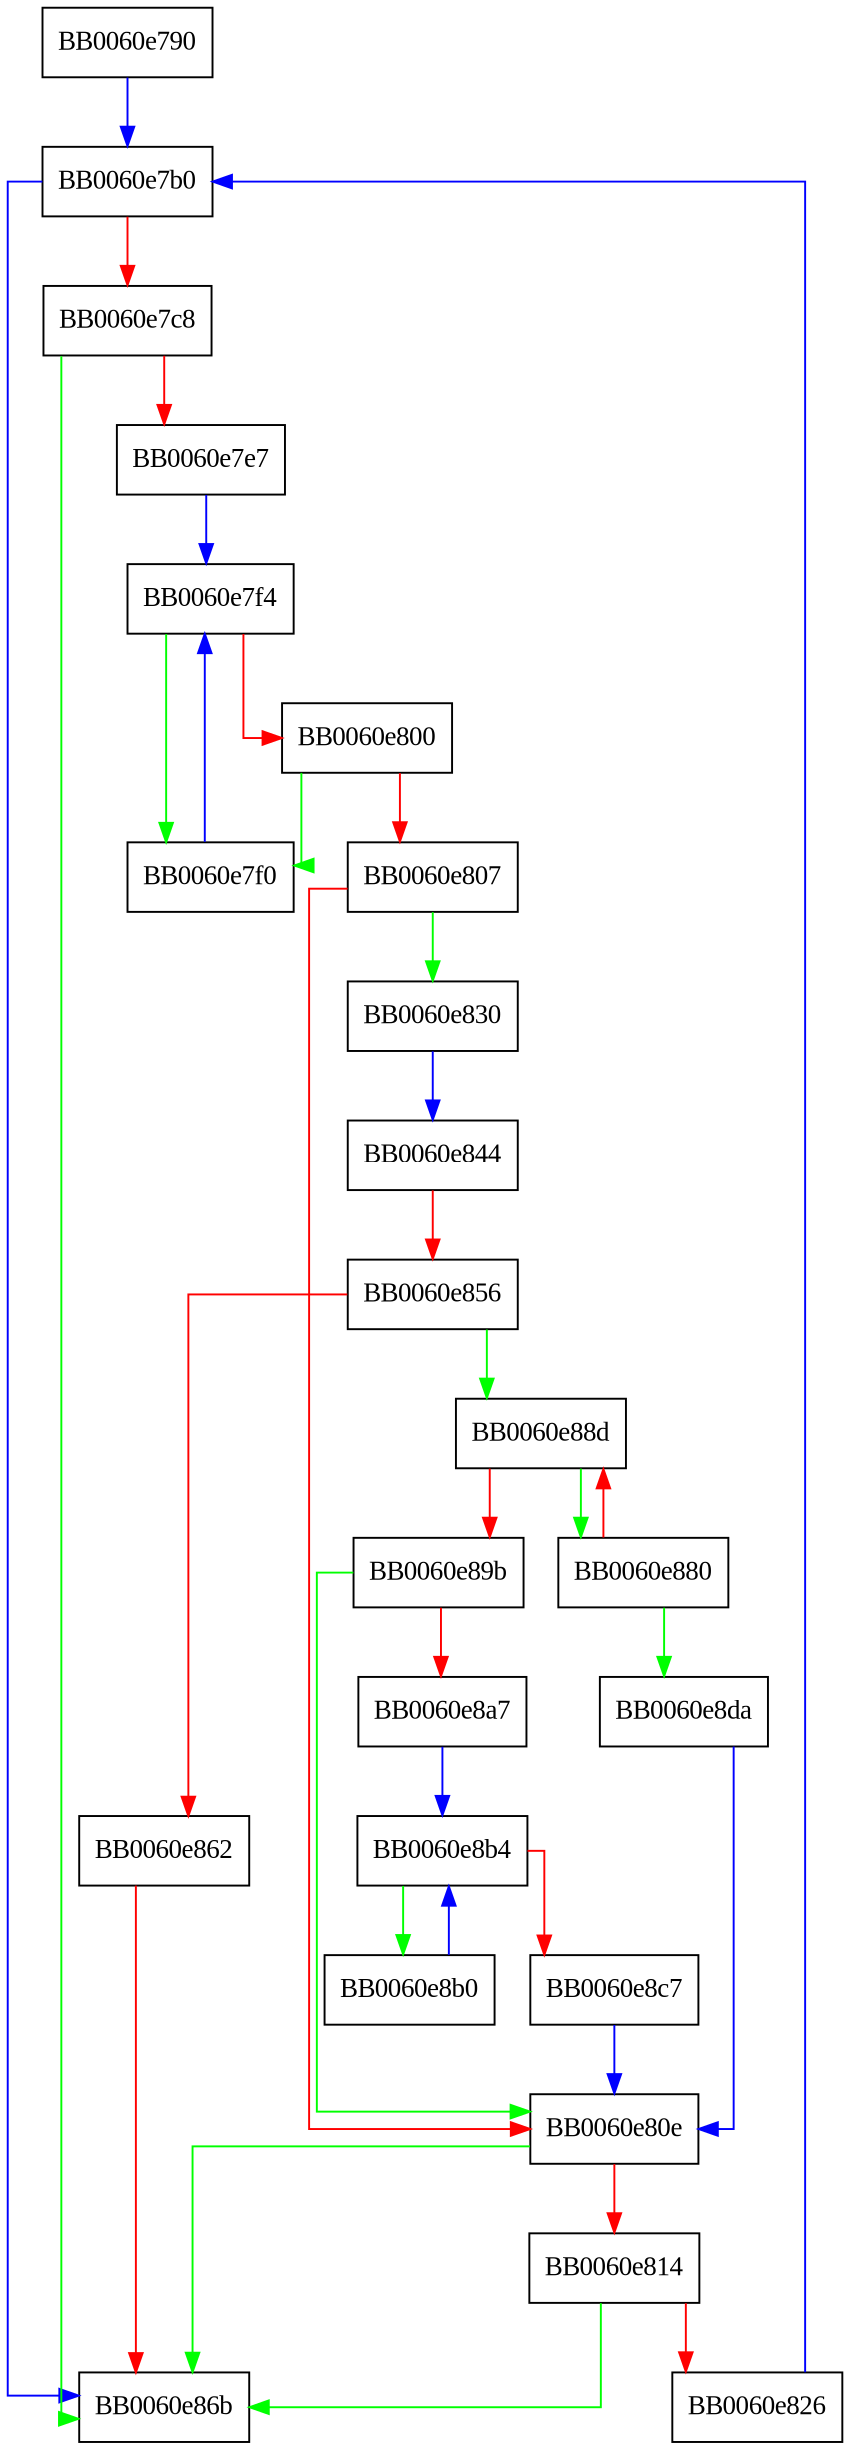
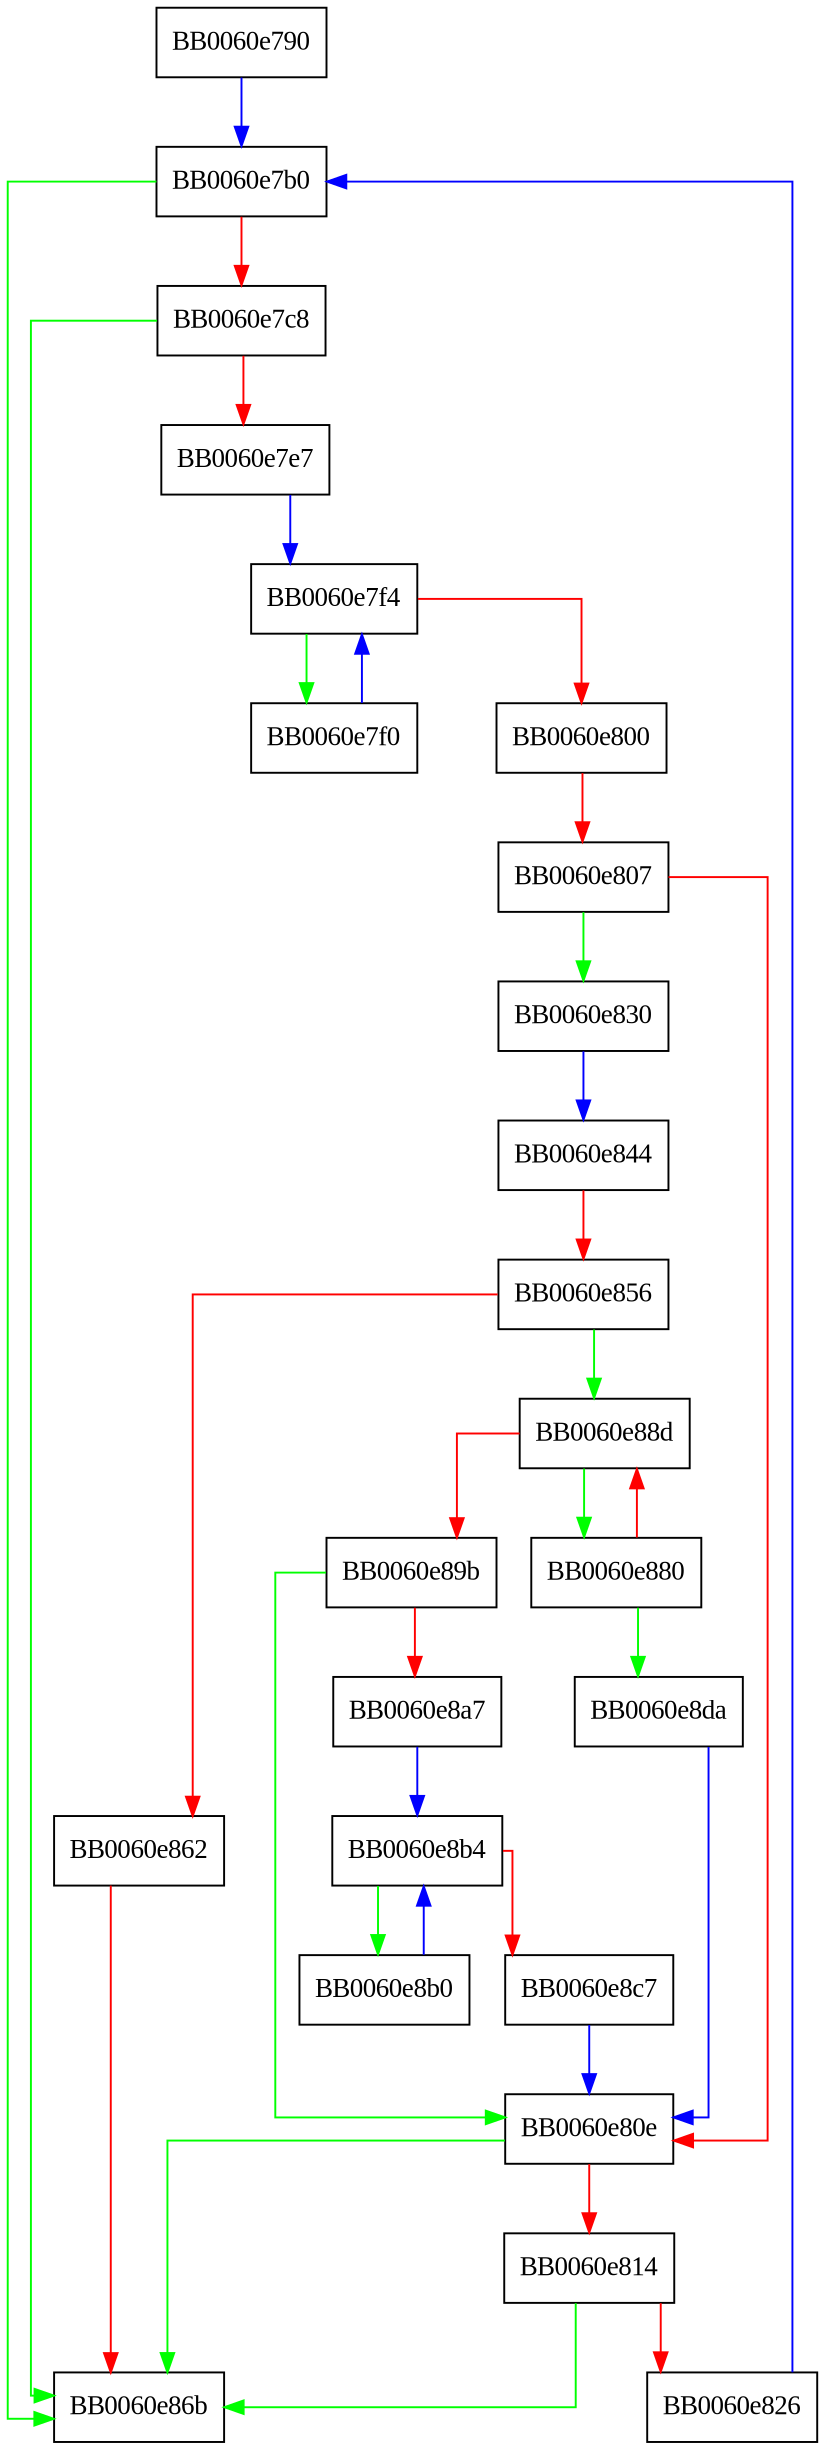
edge "BB0060e800" -> "BB0060e7f0": removed
edge "BB0060e7b0" -> "BB0060e86b": color blue -> green
